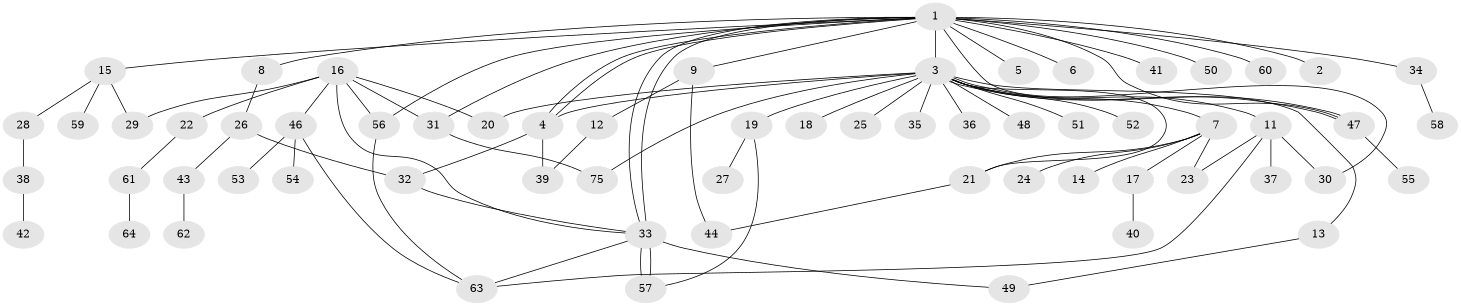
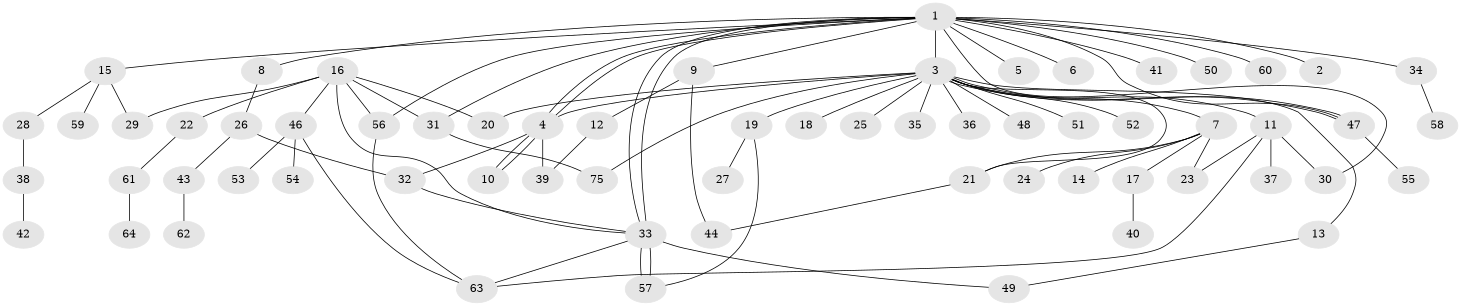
node "10": added
